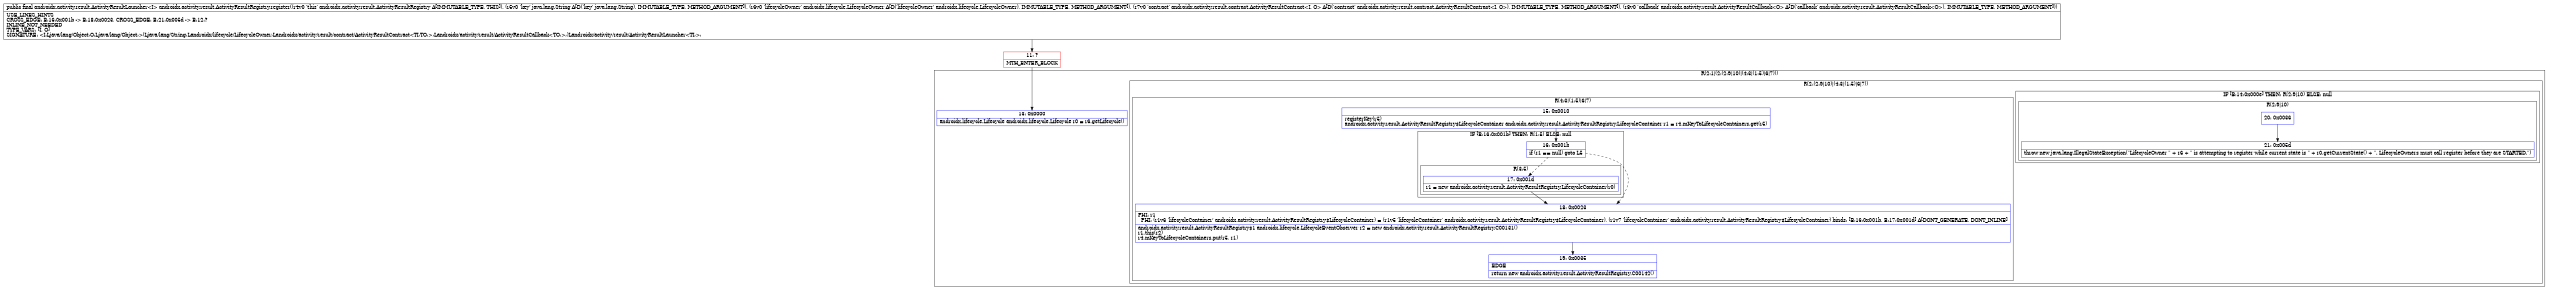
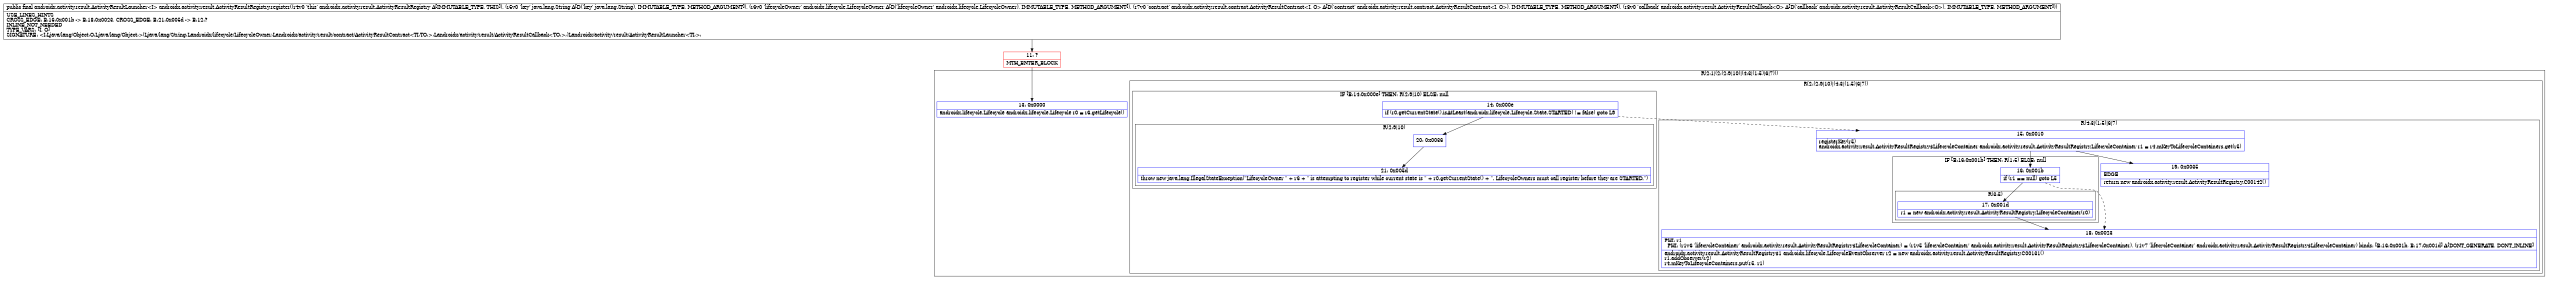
node "14: 0x000e": added
edge "16: 0x001b" -> "17: 0x001d": style dashed -> solid
node "18: 0x0023": text "r1.this(r2)" -> "r1.addObserver(r2)"
edge "18: 0x0023" -> "19: 0x0035": now "15: 0x0010" -> "19: 0x0035"
